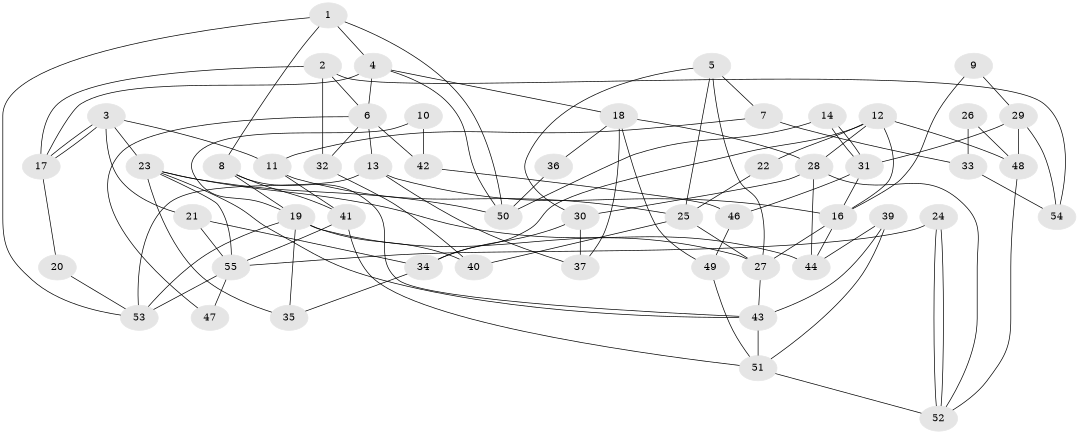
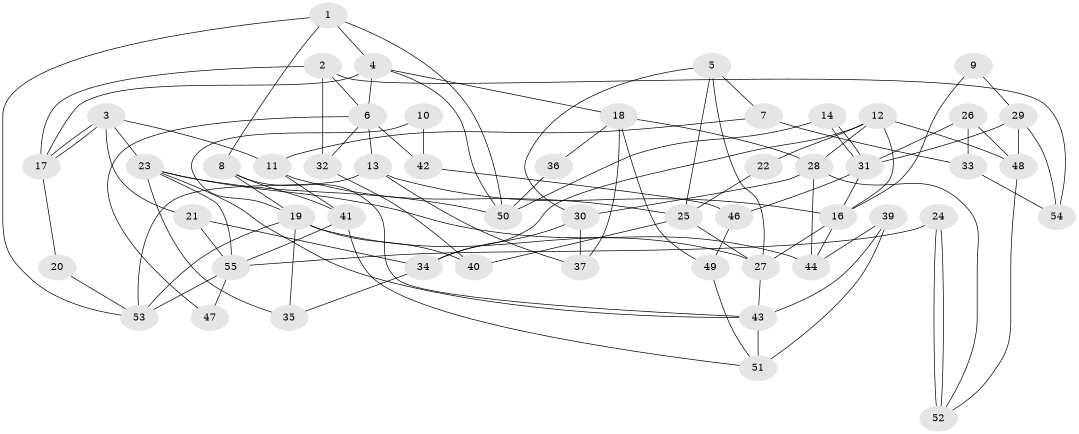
edge "26" -- "31": added
edge "51" -- "52": removed
